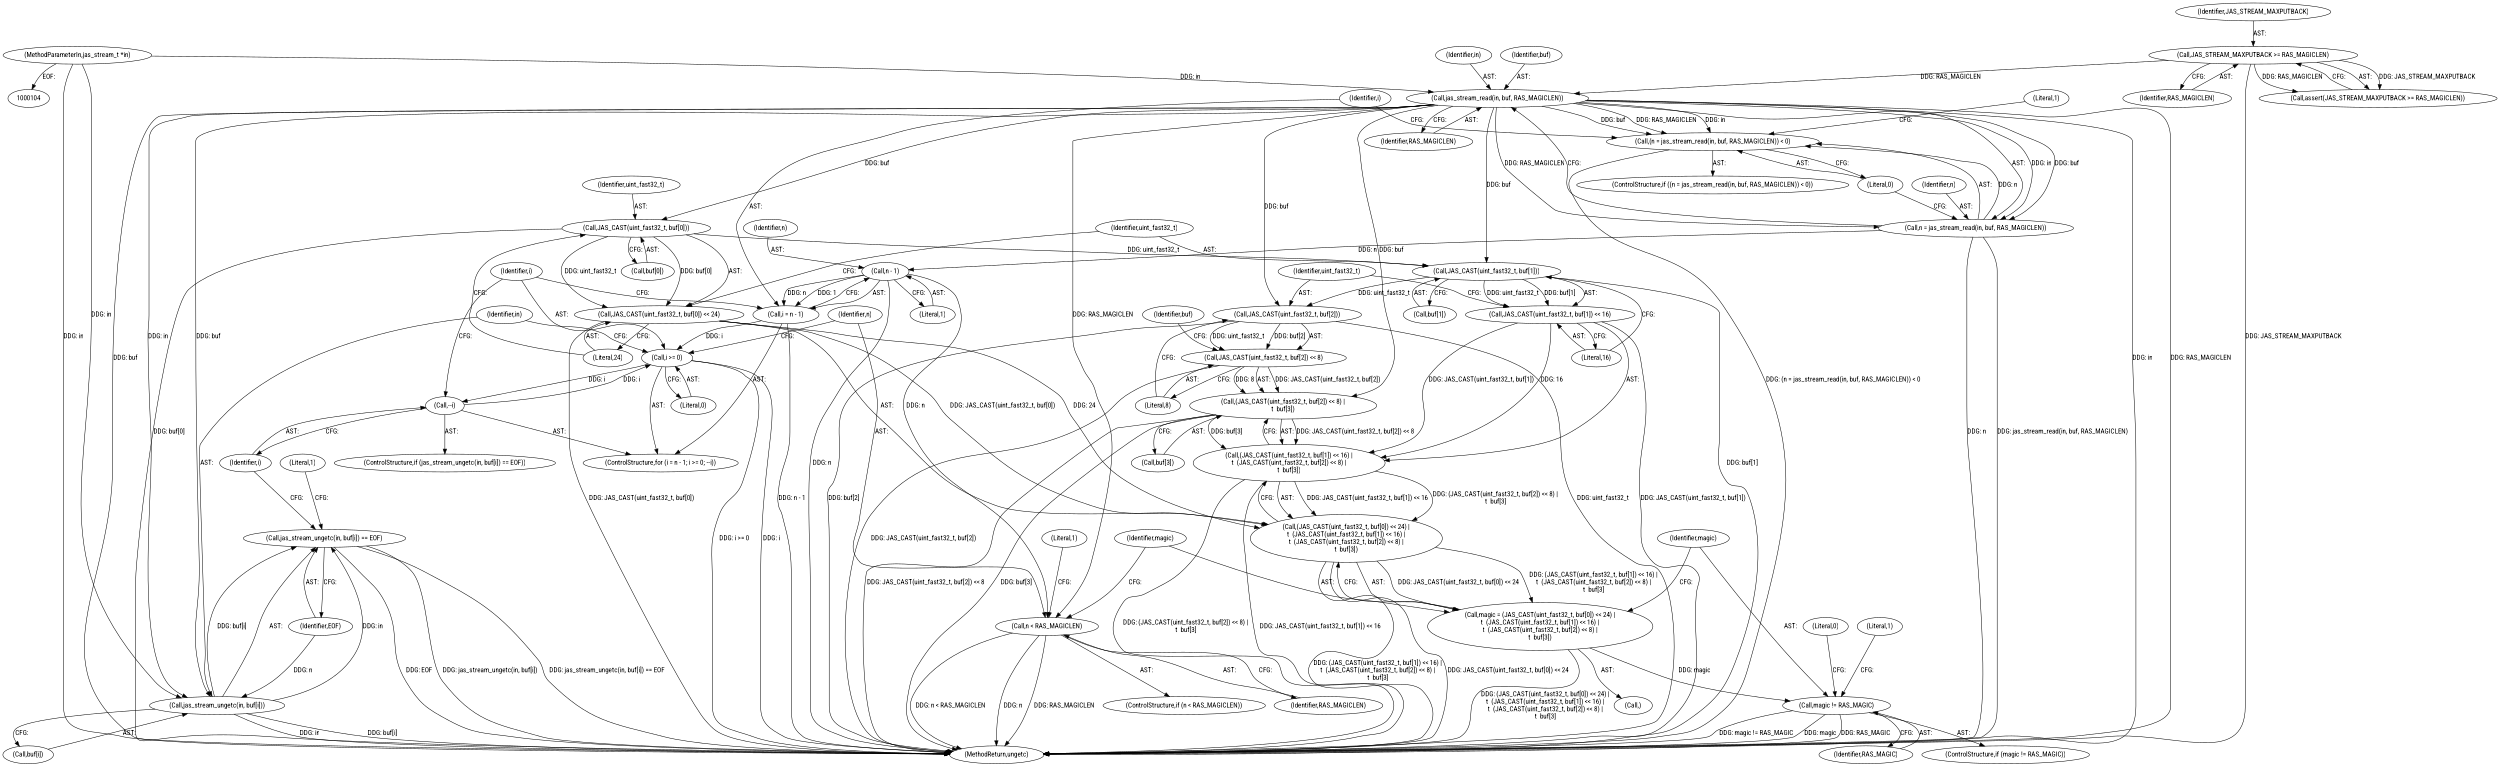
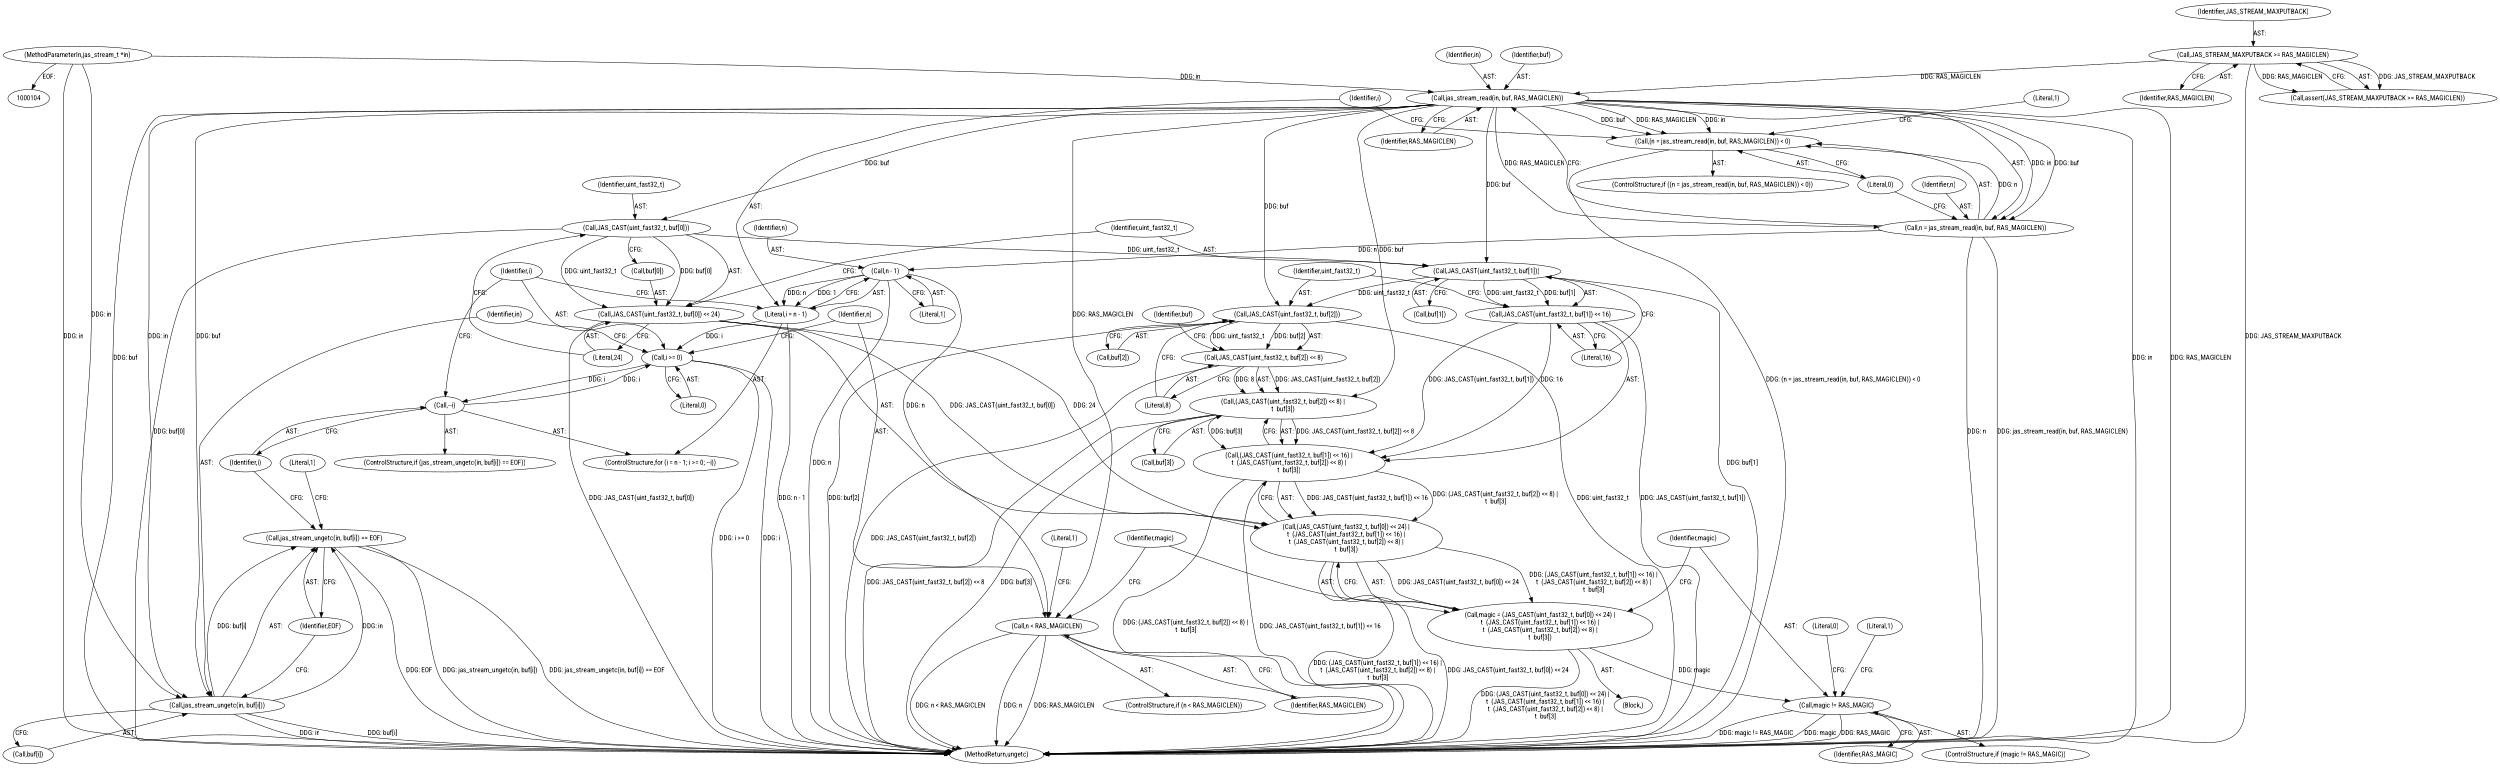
edge "(Call,buf[0])" -> "(Call,JAS_CAST(uint_fast32_t, buf[0]))": now "(Call,buf[0])" -> "(Call,JAS_CAST(uint_fast32_t, buf[0]) << 24)"
node "(Call,i = n - 1)": label "(Call,i = n - 1)" -> "(Literal,i = n - 1)"
node "(Call,buf[2])": added
edge "(Call,i >= 0)" -> "(ControlStructure,for (i = n - 1; i >= 0; --i))": removed, label "AST:"
edge "(Identifier,EOF)" -> "(Call,jas_stream_ungetc(in, buf[i]))": label "DDG: n" -> "CFG: "
node "(Call,)": label "(Call,)" -> "(Block,)"
